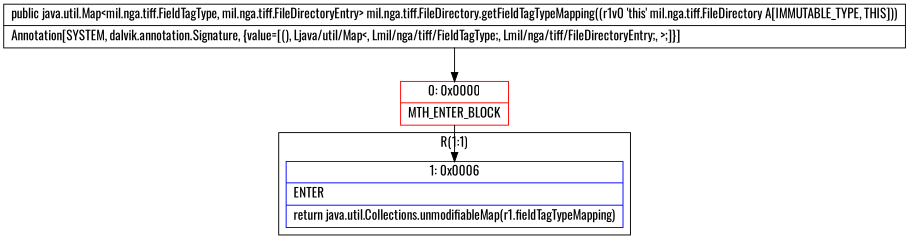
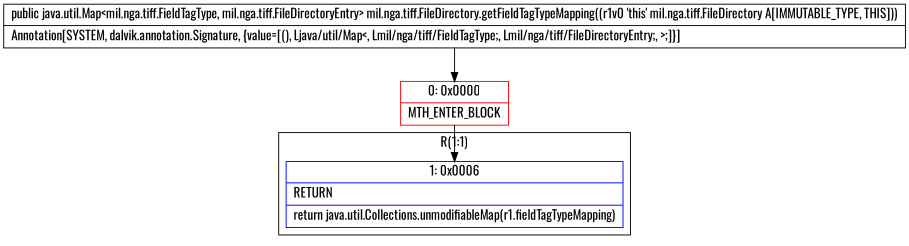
node "1: 0x0006": text "ENTER" -> "RETURN"
